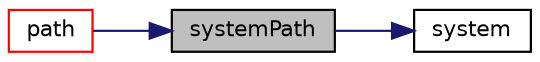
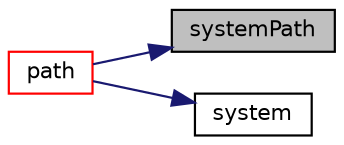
edge "systemPath" -> "system": now "path" -> "system"
